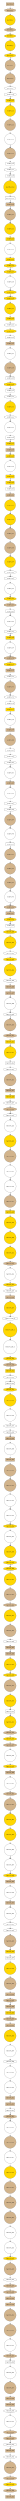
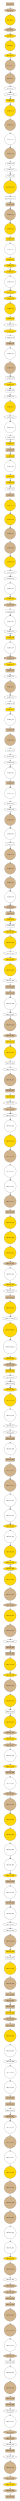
node "test374_128": fillcolor gold -> tan
